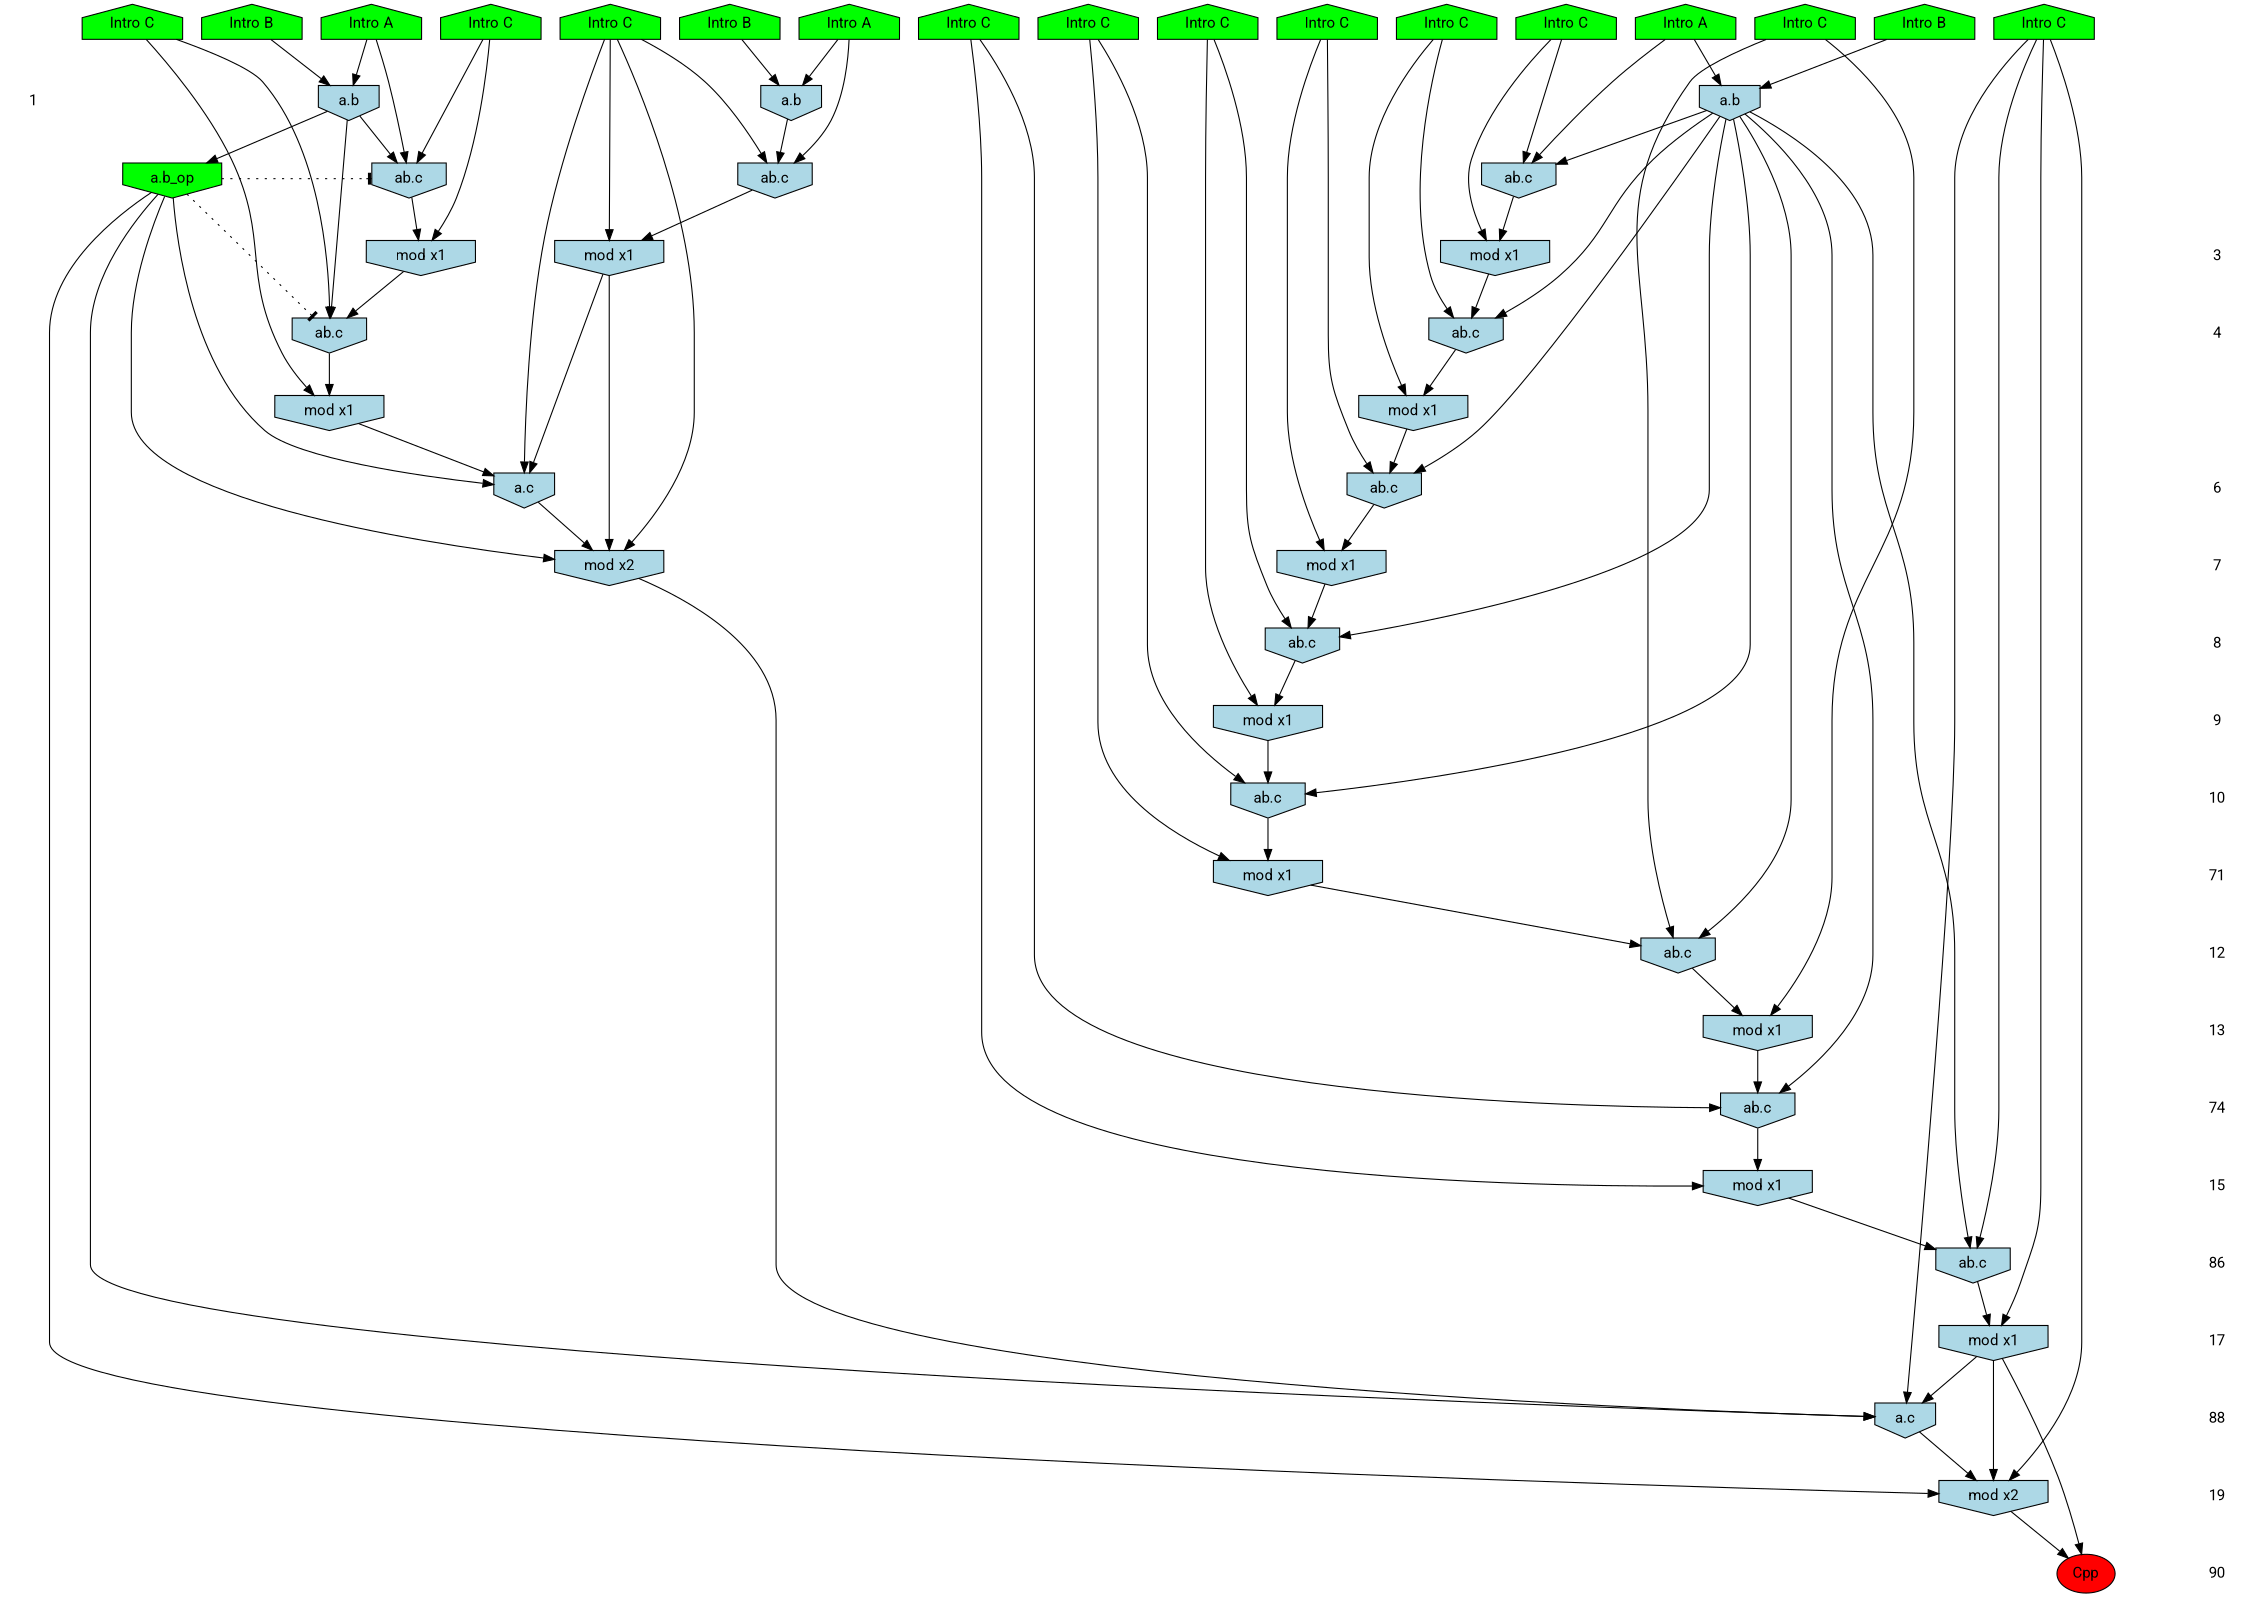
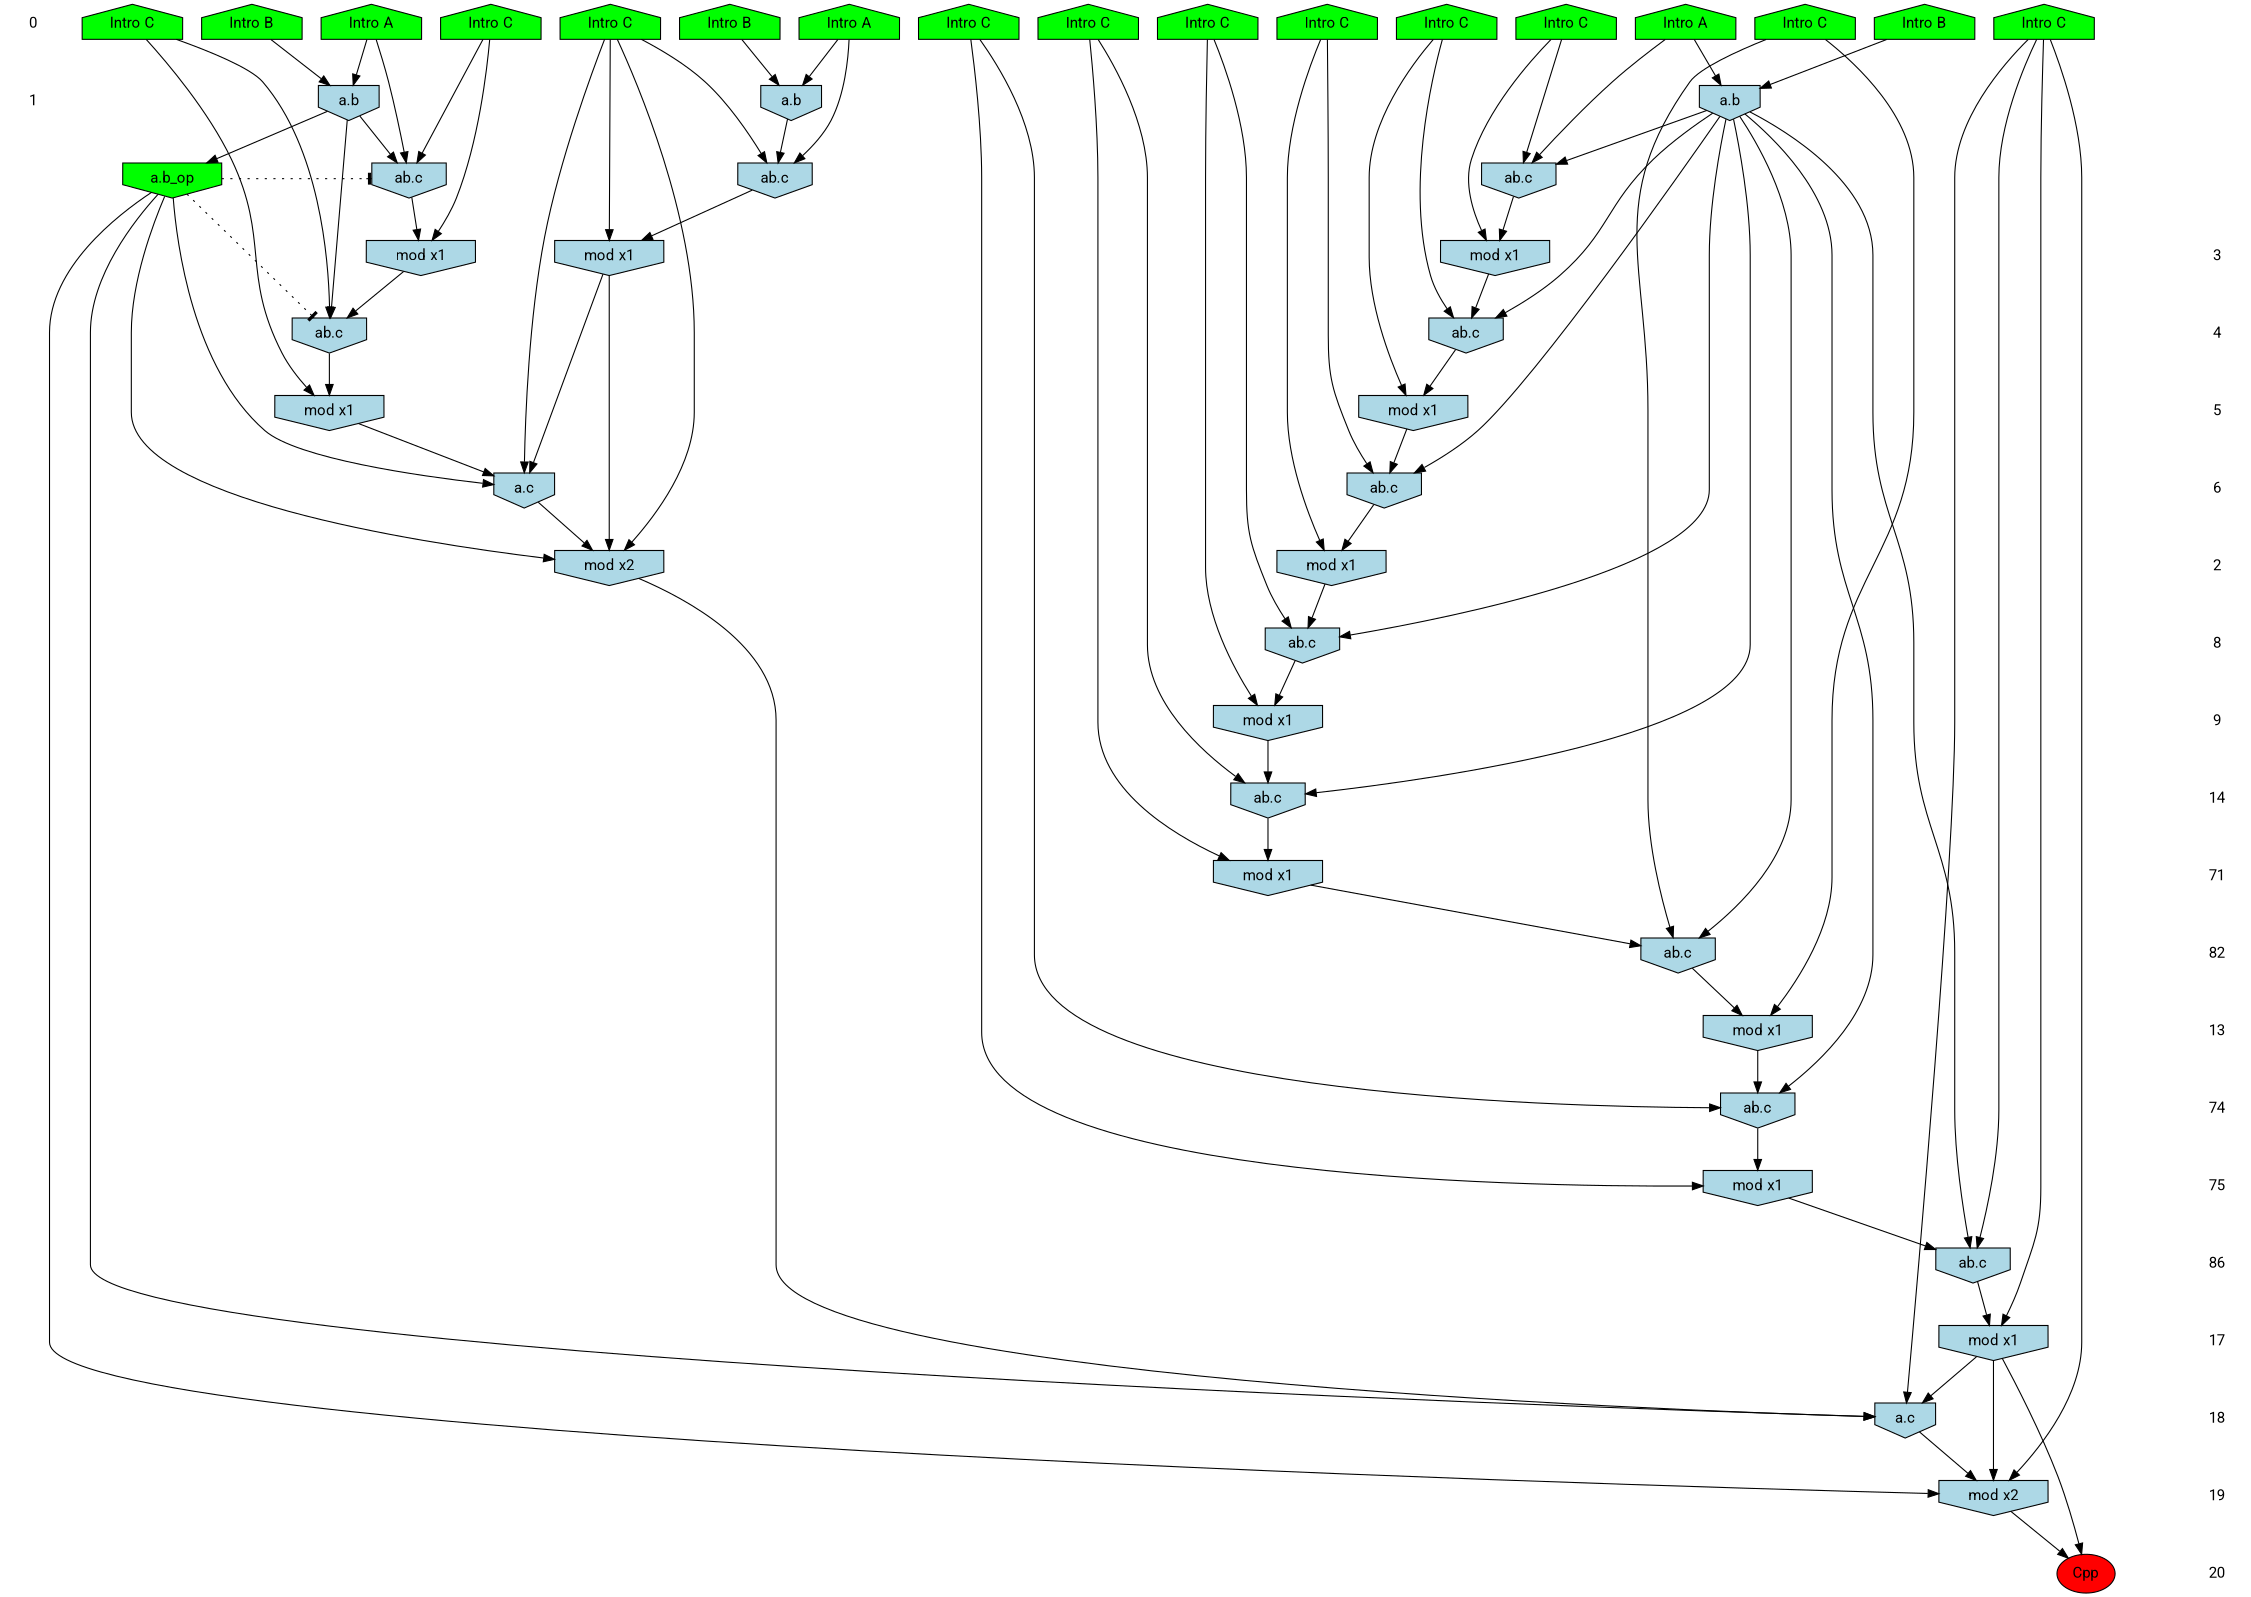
node "0": added
node "5": added
node "7": label "7" -> "2"
node "10": label "10" -> "14"
node "12": label "12" -> "82"
node "15": label "15" -> "75"
node "88": label "88" -> "18"
node "90": label "90" -> "20"
